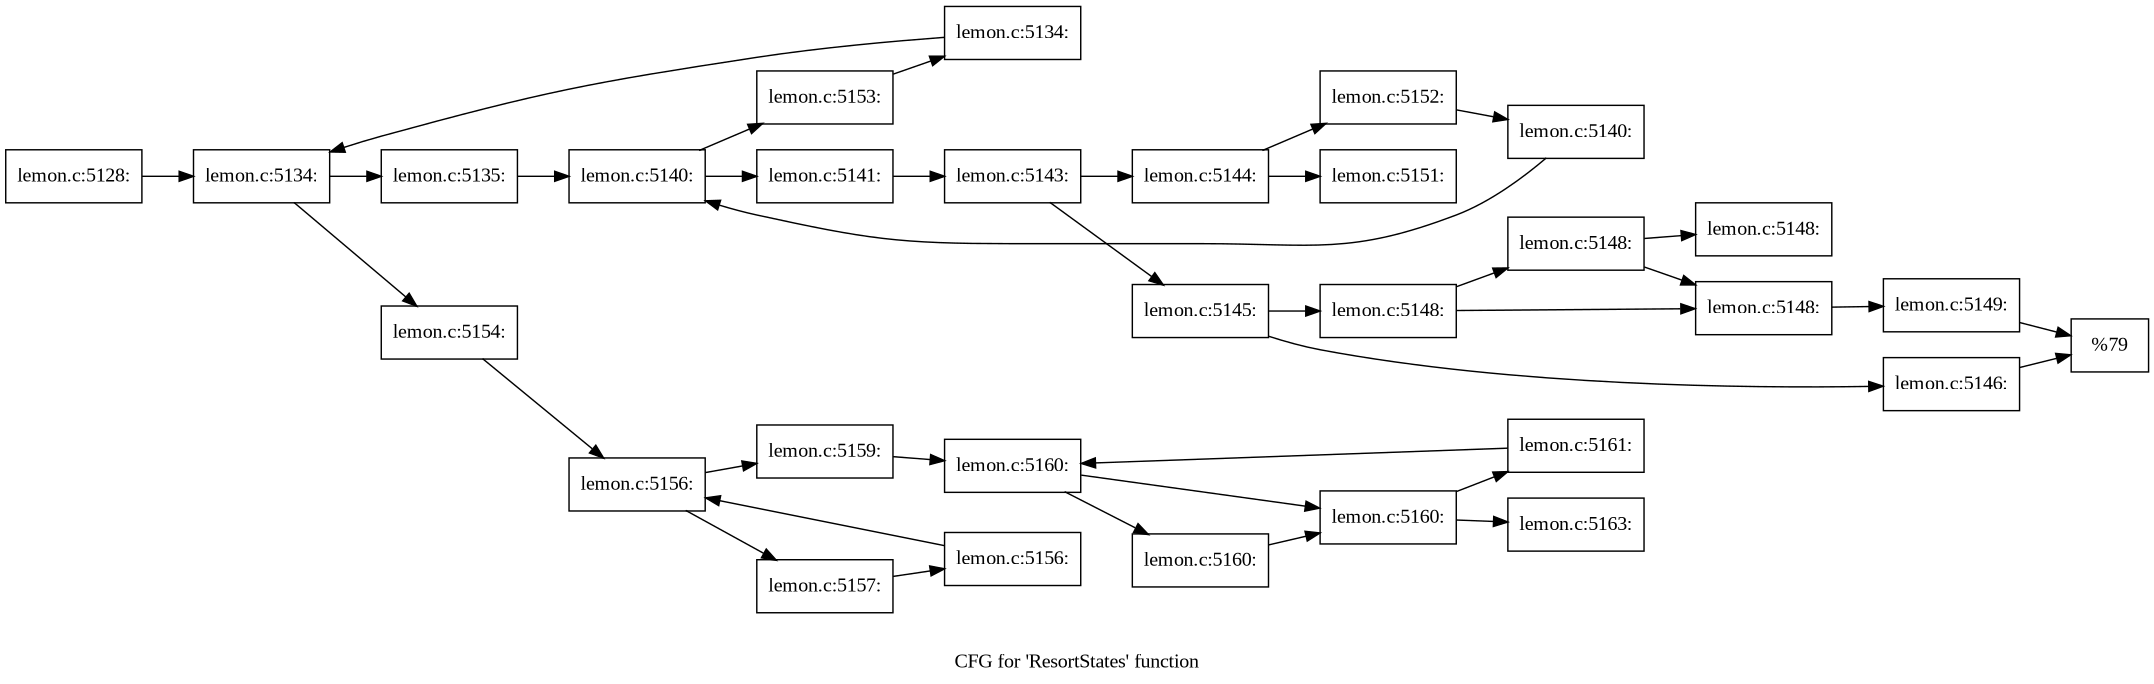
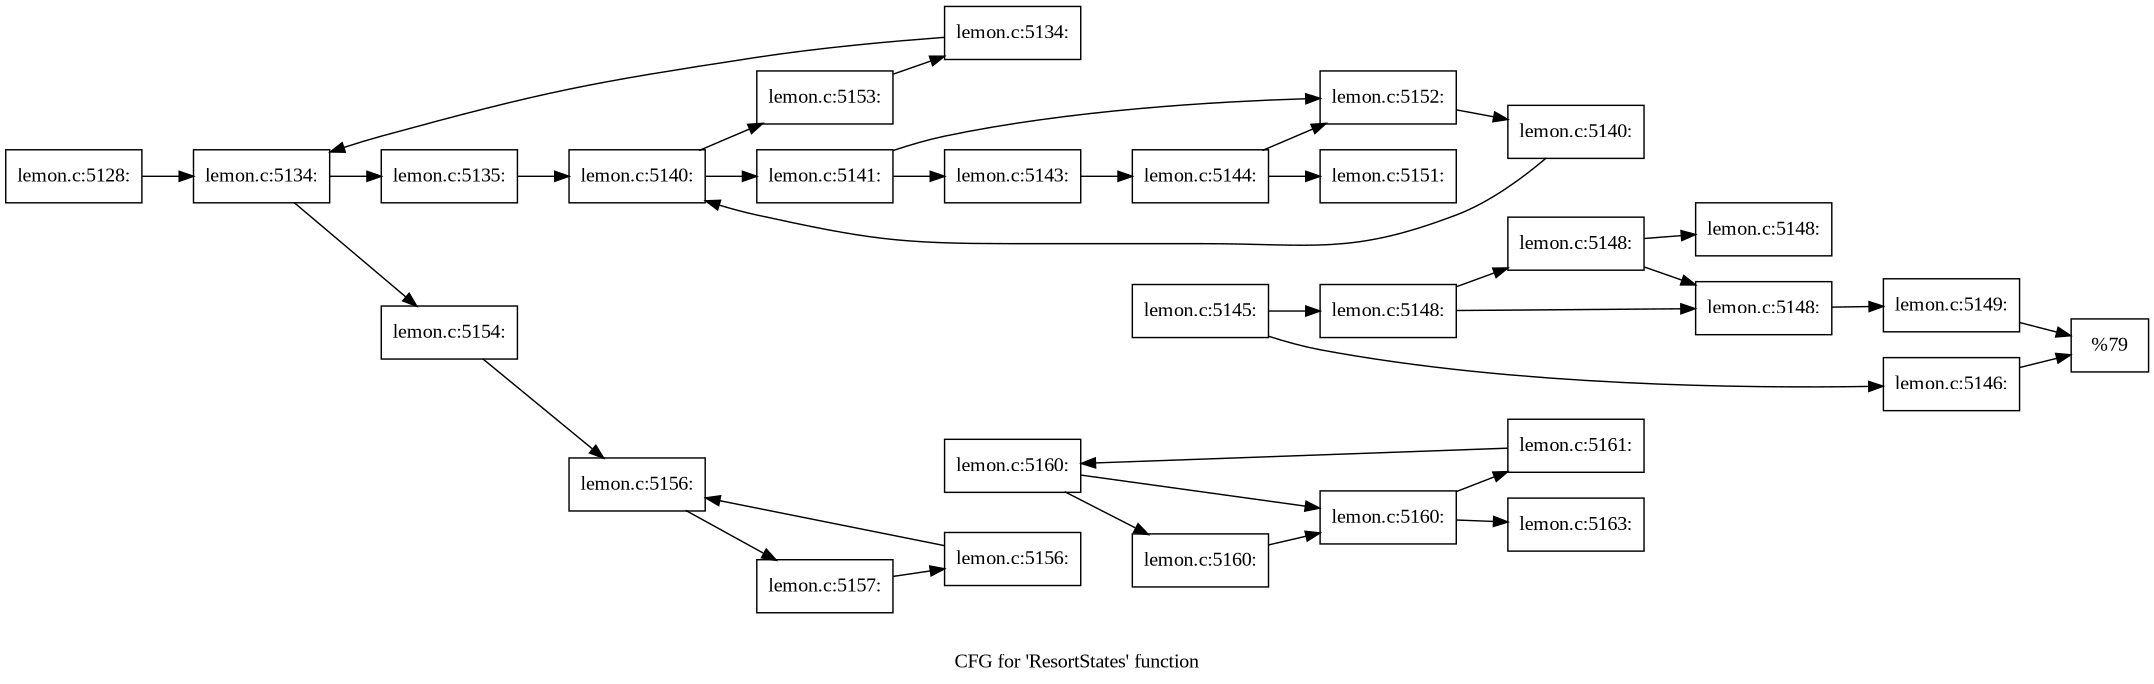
edge "lemon.c:5141:" -> "lemon.c:5152:": added
edge "lemon.c:5143:" -> "lemon.c:5145:": removed
node "lemon.c:5159:": removed
